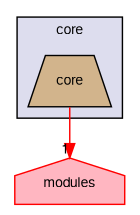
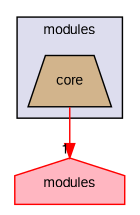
cluster "core": label "core" -> "modules"
